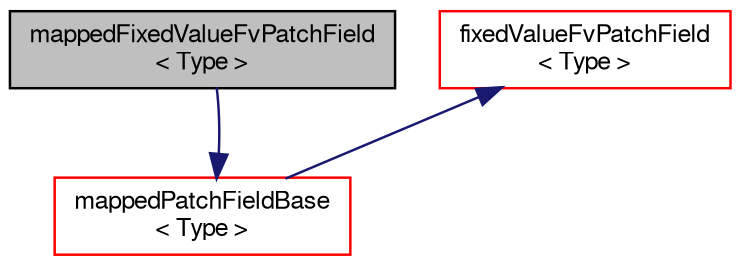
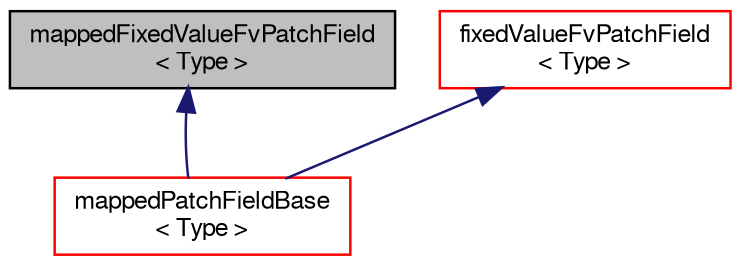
edge "mappedFixedValueFvPatchField < Type >" -> "mappedPatchFieldBase < Type >": reversed
